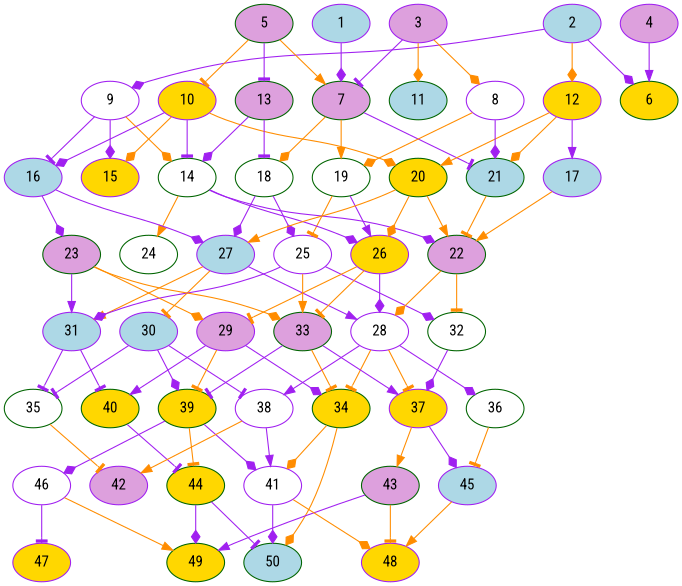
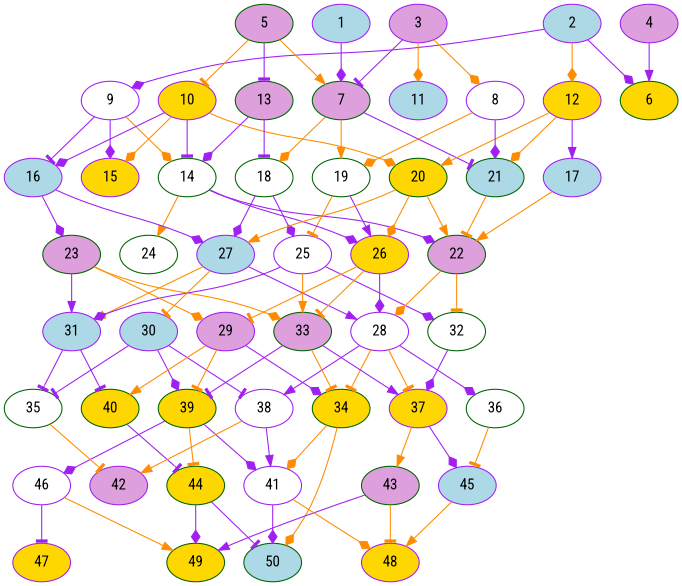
node "11": color darkgreen -> purple
edge "29" -> "40": color purple -> darkorange
